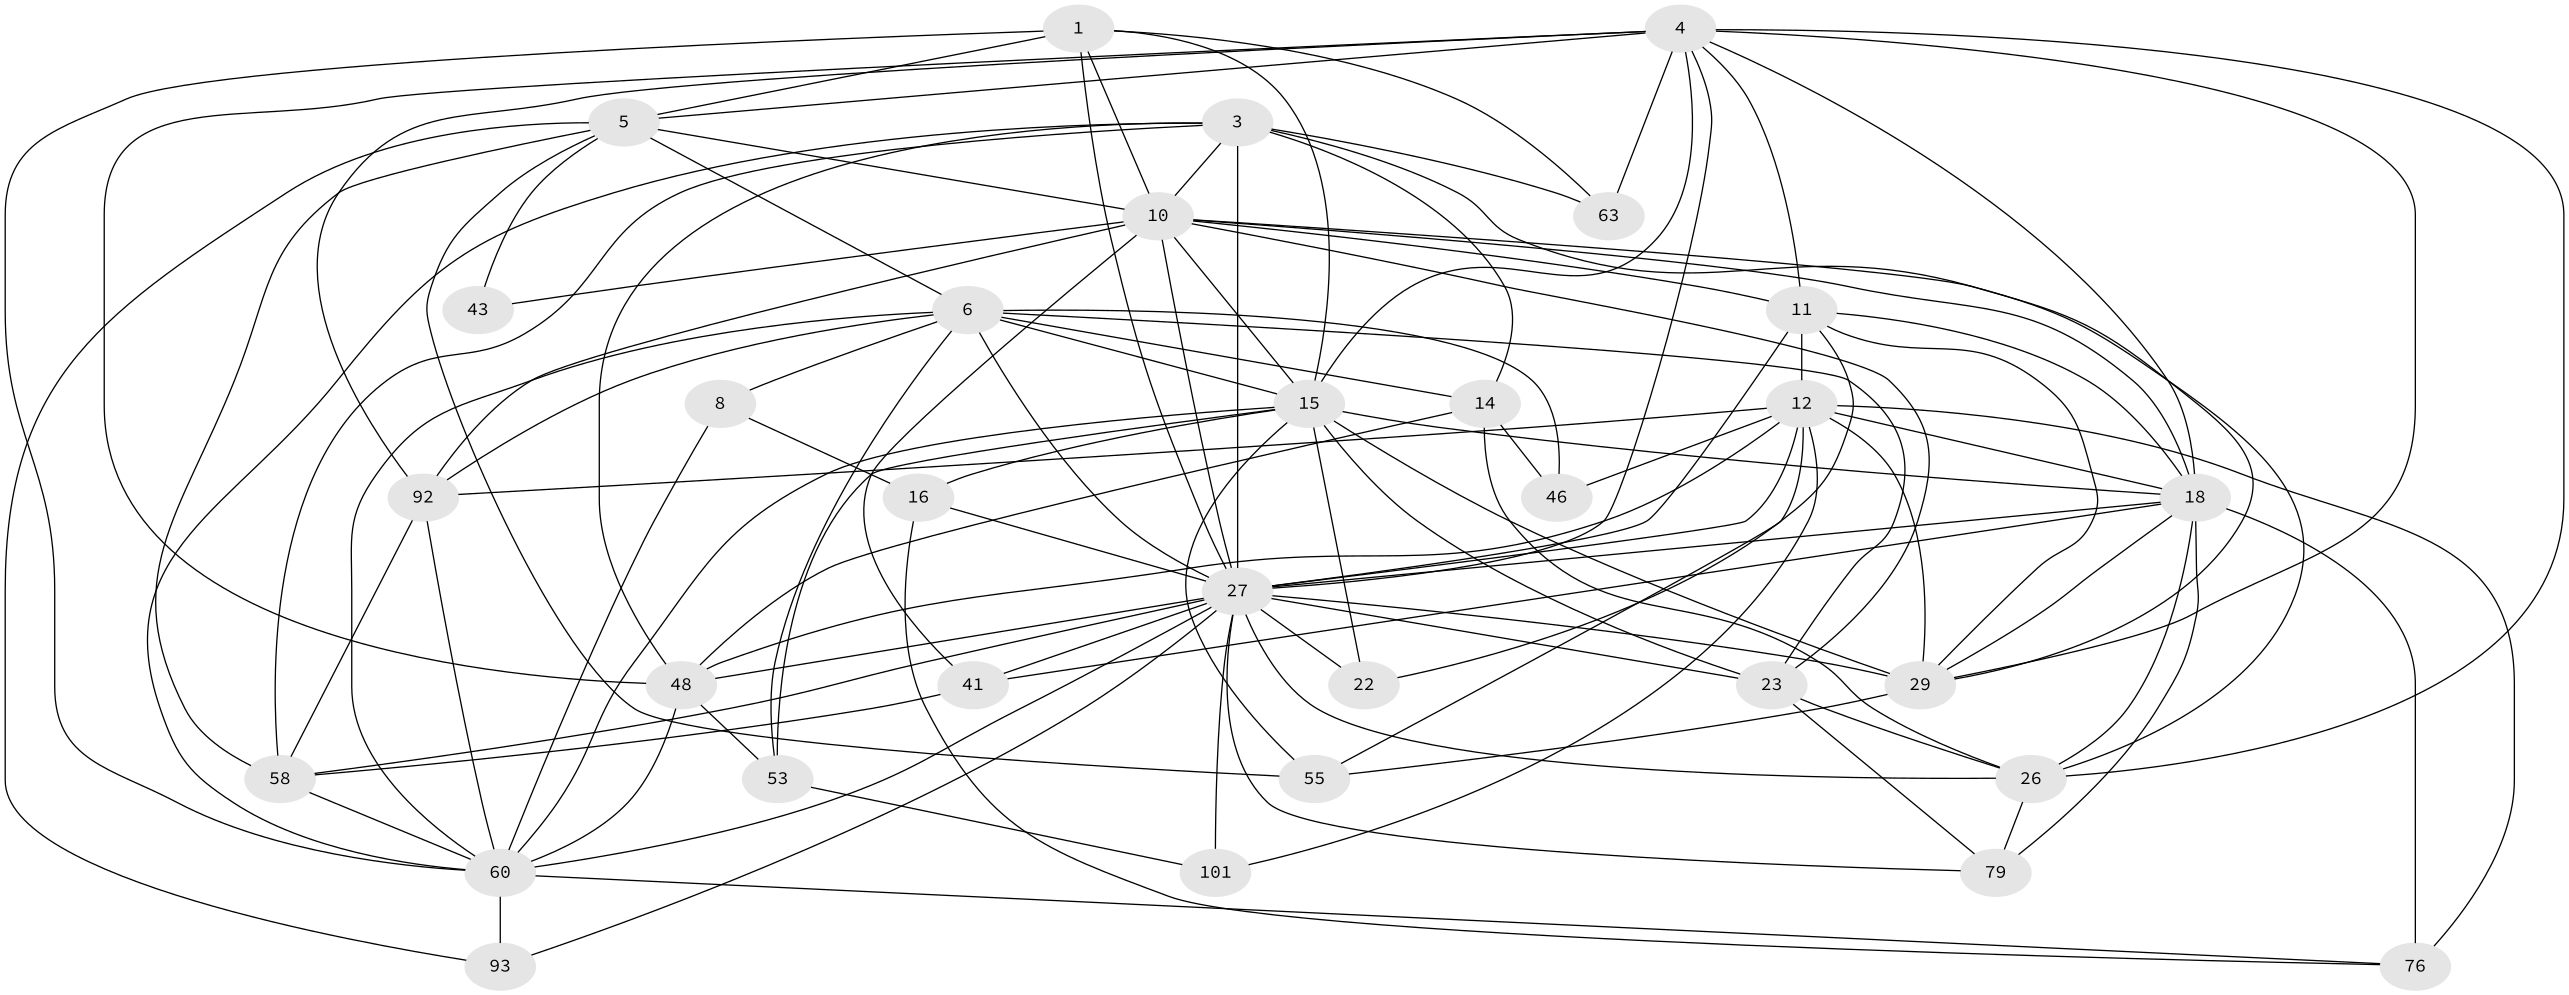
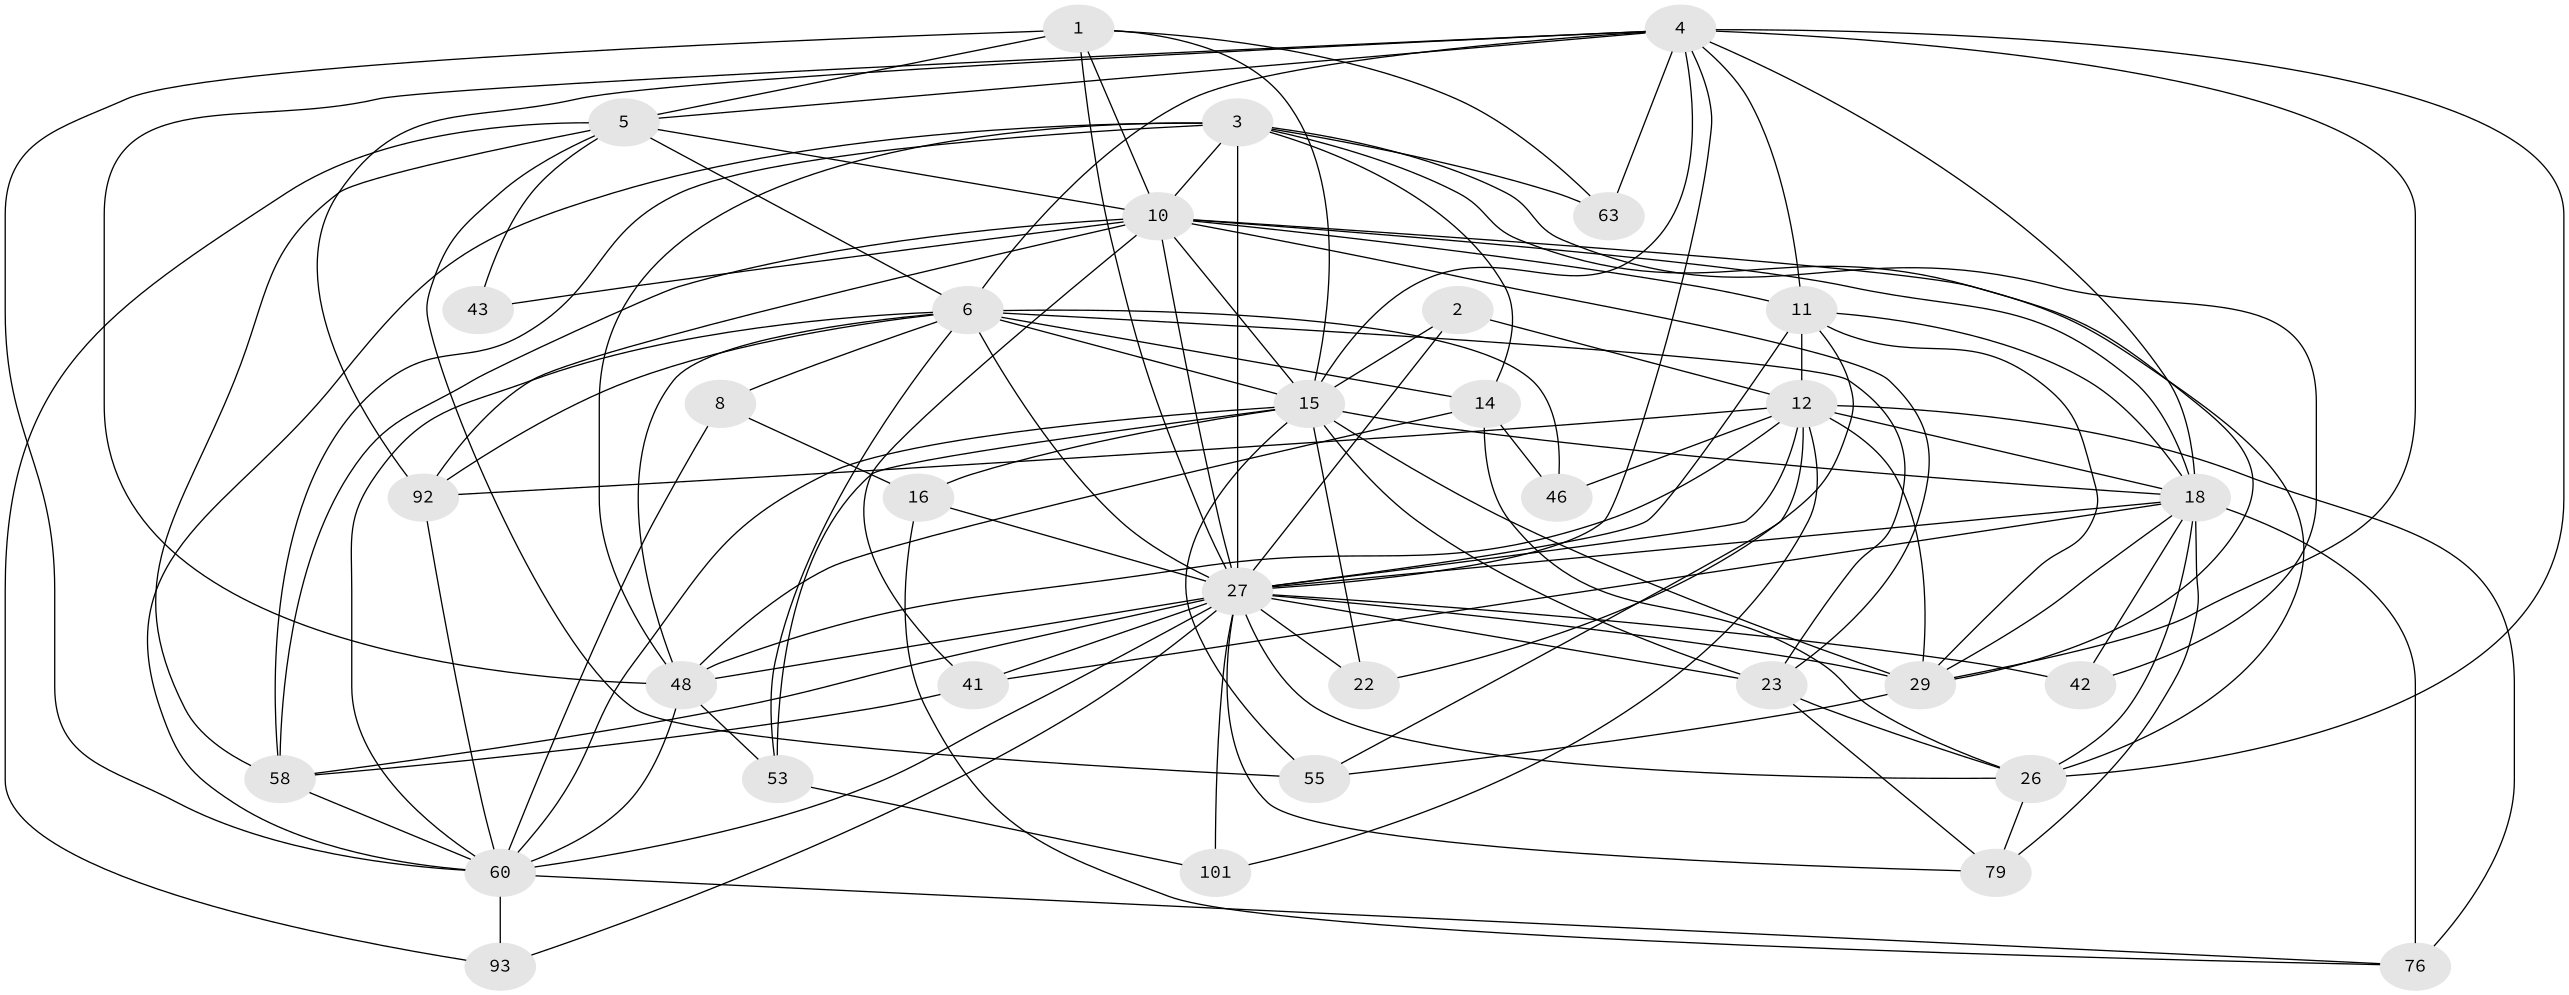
edge "4" -- "6": added
node "2": added
edge "6" -- "48": added
edge "92" -- "58": now "10" -- "58"
node "42": added
